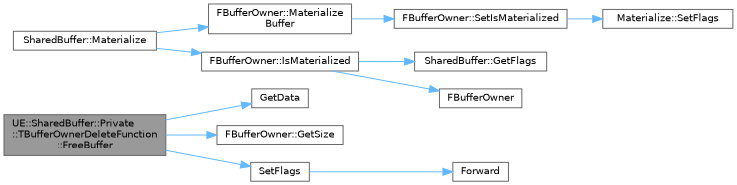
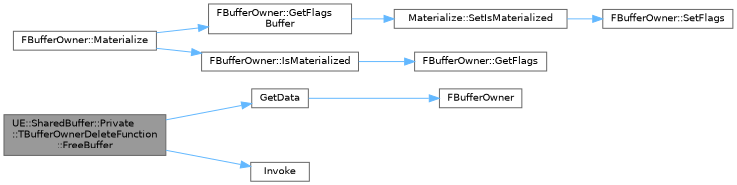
node "FBufferOwner::Materialize Buffer": label "FBufferOwner::Materialize Buffer" -> "FBufferOwner::GetFlags Buffer"
node "FBufferOwner::SetIsMaterialized": label "FBufferOwner::SetIsMaterialized" -> "Materialize::SetIsMaterialized"
node "Materialize::SetFlags": label "Materialize::SetFlags" -> "FBufferOwner::SetFlags"
node "SharedBuffer::Materialize": label "SharedBuffer::Materialize" -> "FBufferOwner::Materialize"
node "SharedBuffer::GetFlags": label "SharedBuffer::GetFlags" -> "FBufferOwner::GetFlags"
edge "FBufferOwner::IsMaterialized" -> "FBufferOwner": now "GetData" -> "FBufferOwner"
node "FBufferOwner::GetSize": removed
node "SetFlags": label "SetFlags" -> "Invoke"
node "Forward": removed
